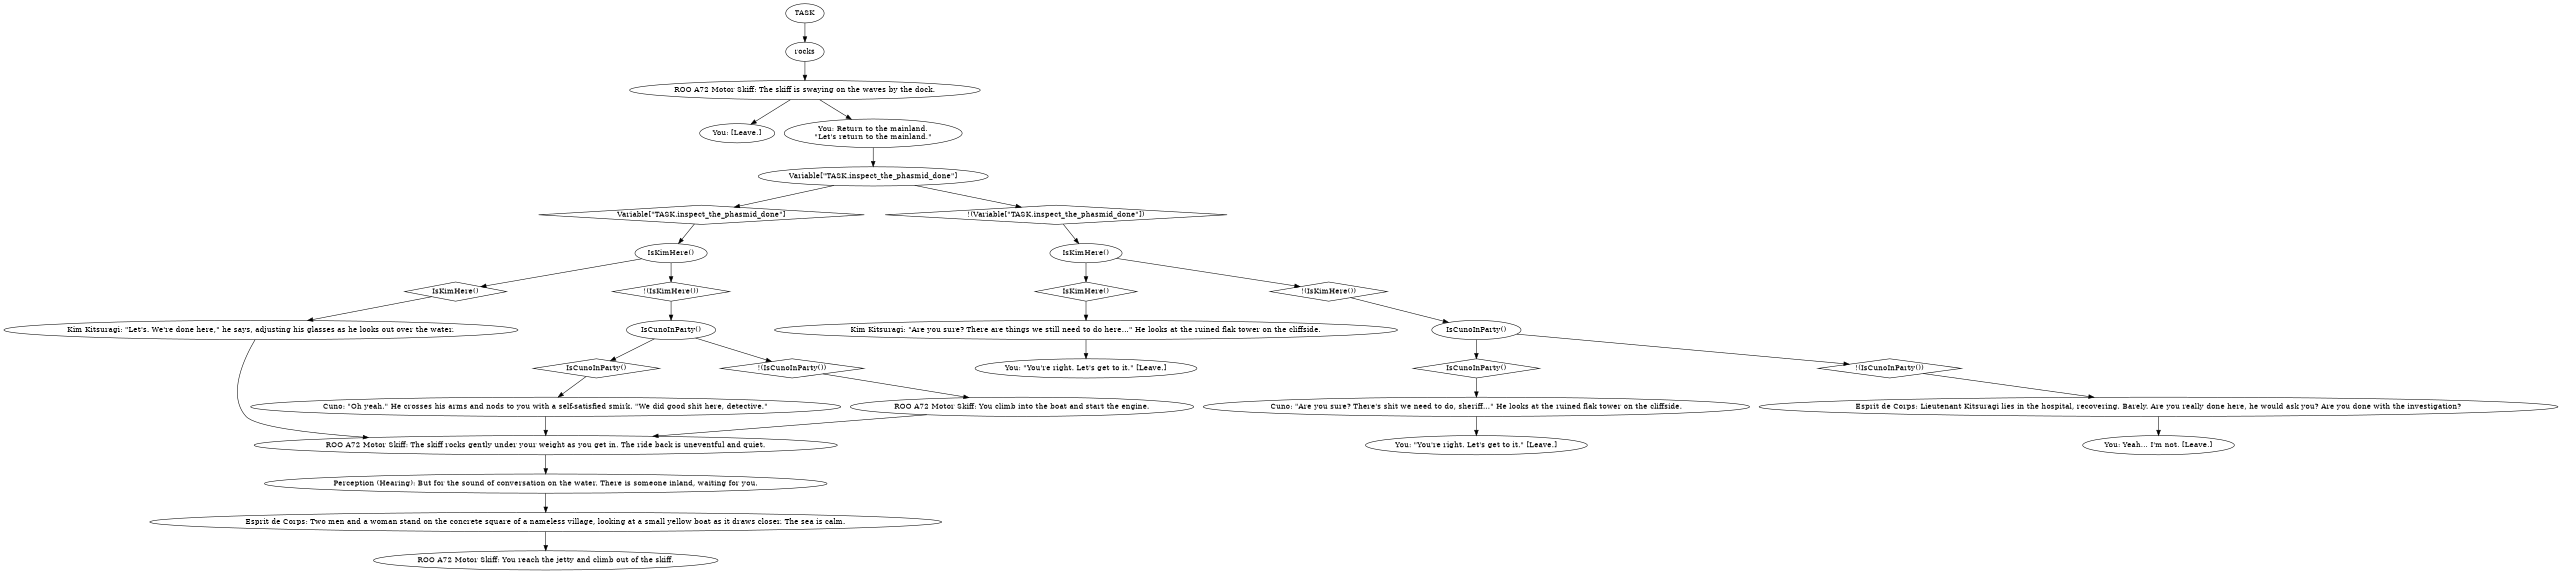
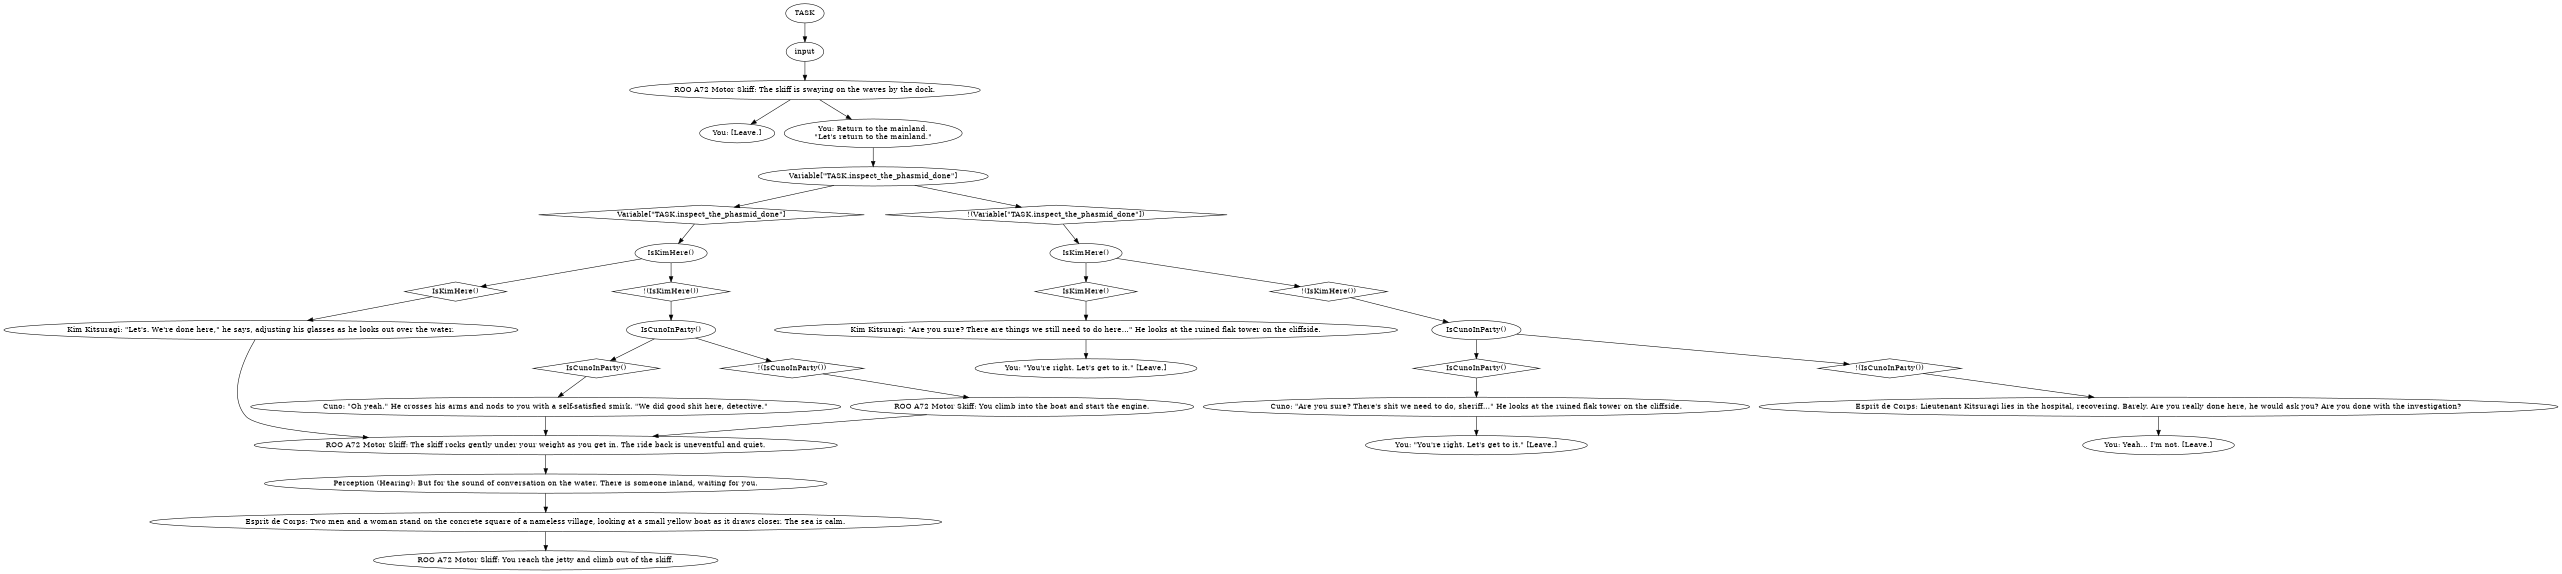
node "rocks": label "rocks" -> "input"
